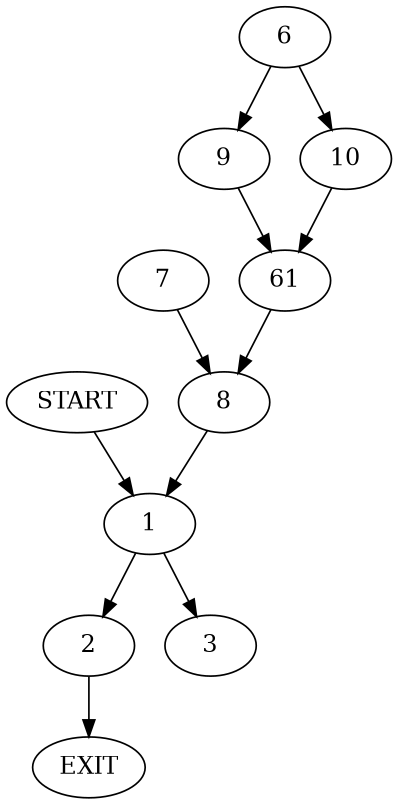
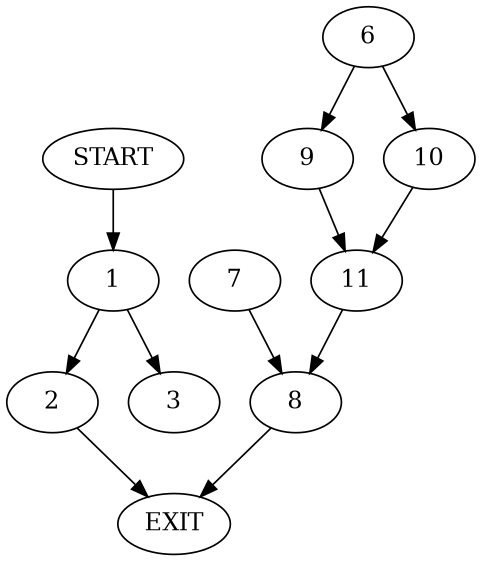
node "61": label "61" -> "11"
edge "8" -> "1": now "8" -> "EXIT"
